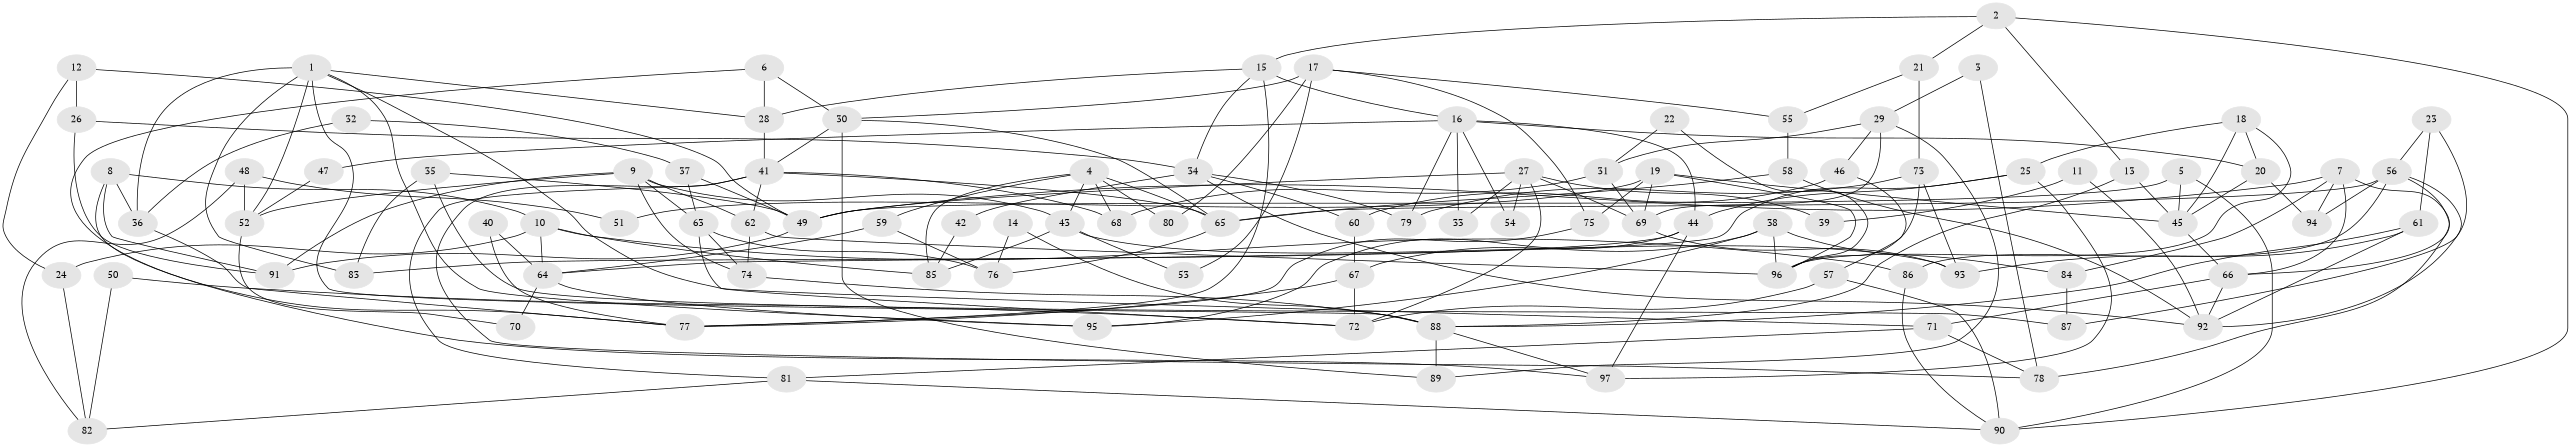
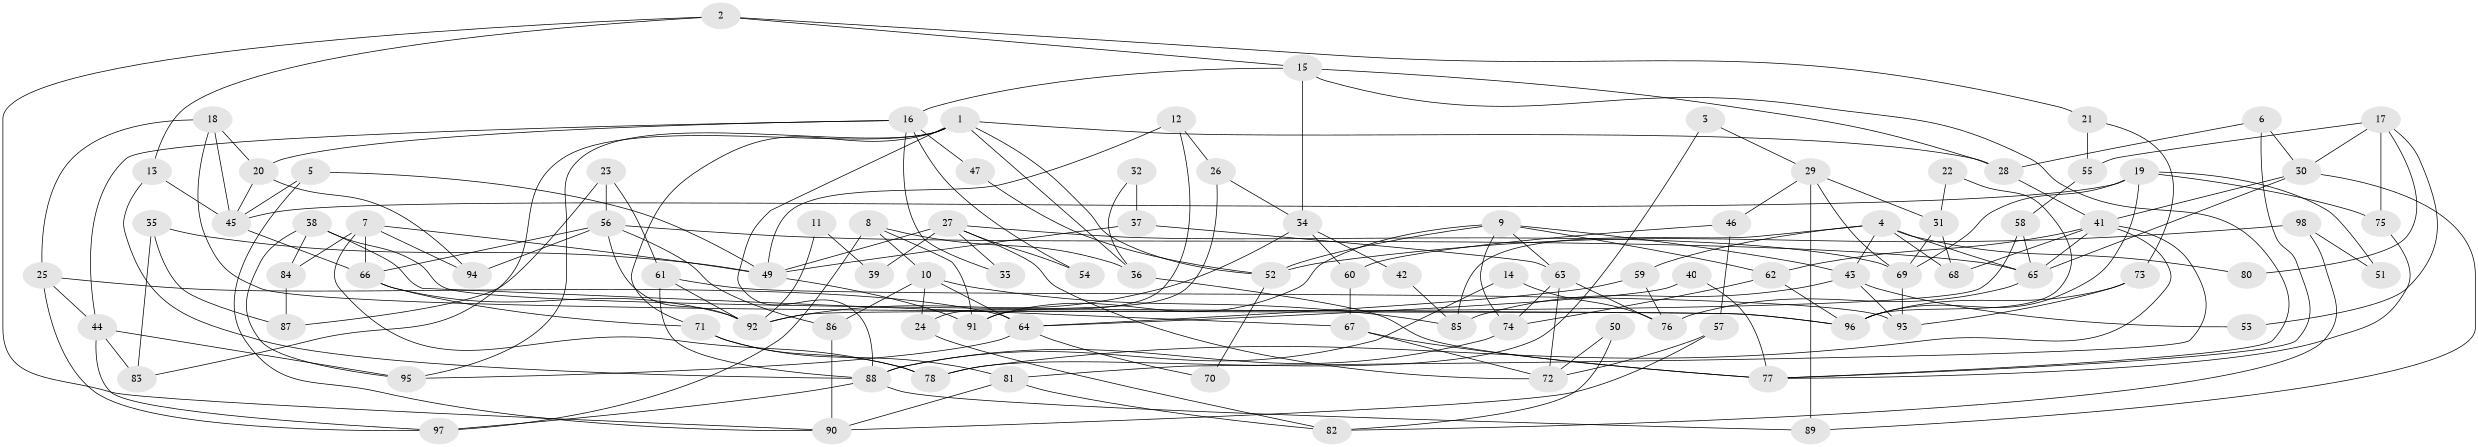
node "48": label "48" -> "98"
node "79": removed
